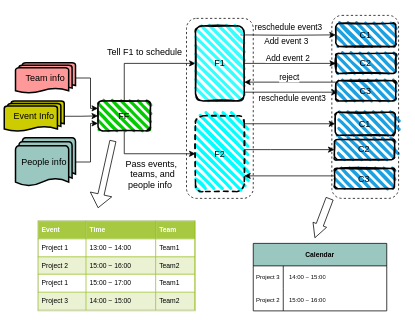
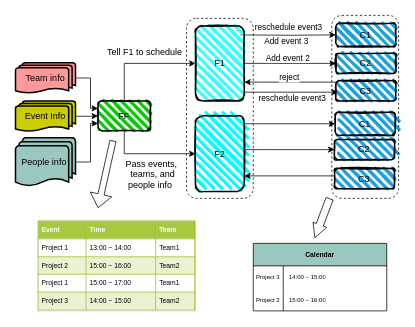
node "Event Info": moved (34, 116) -> (45, 116)
node "F2": style dashed -> solid
